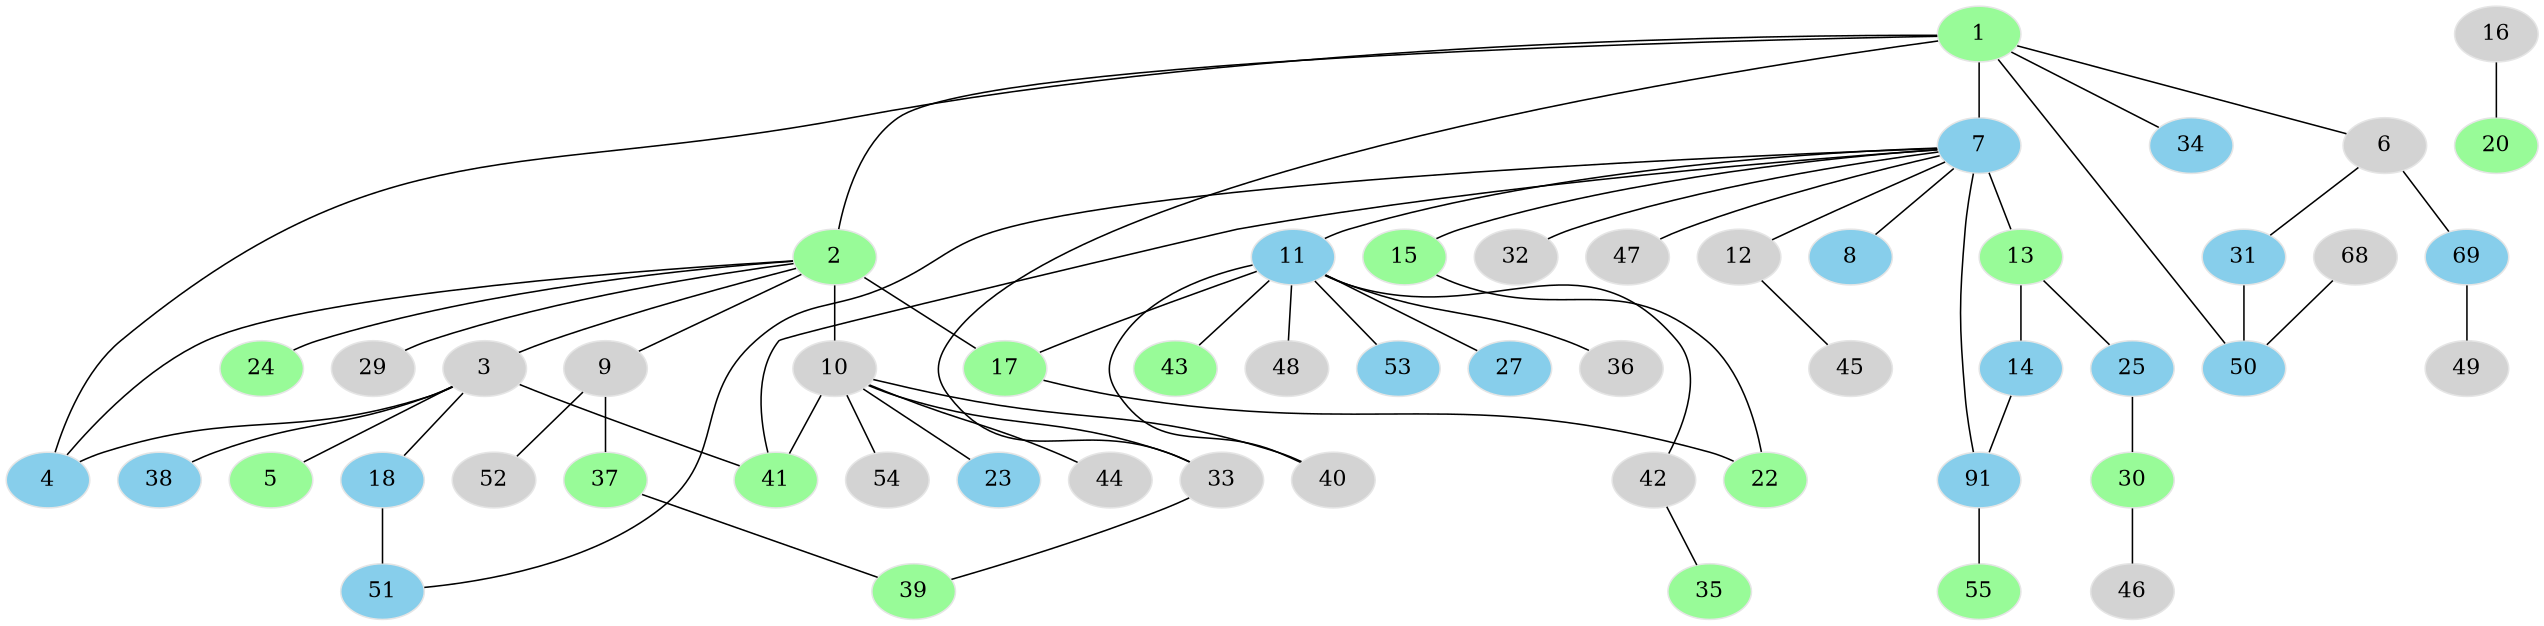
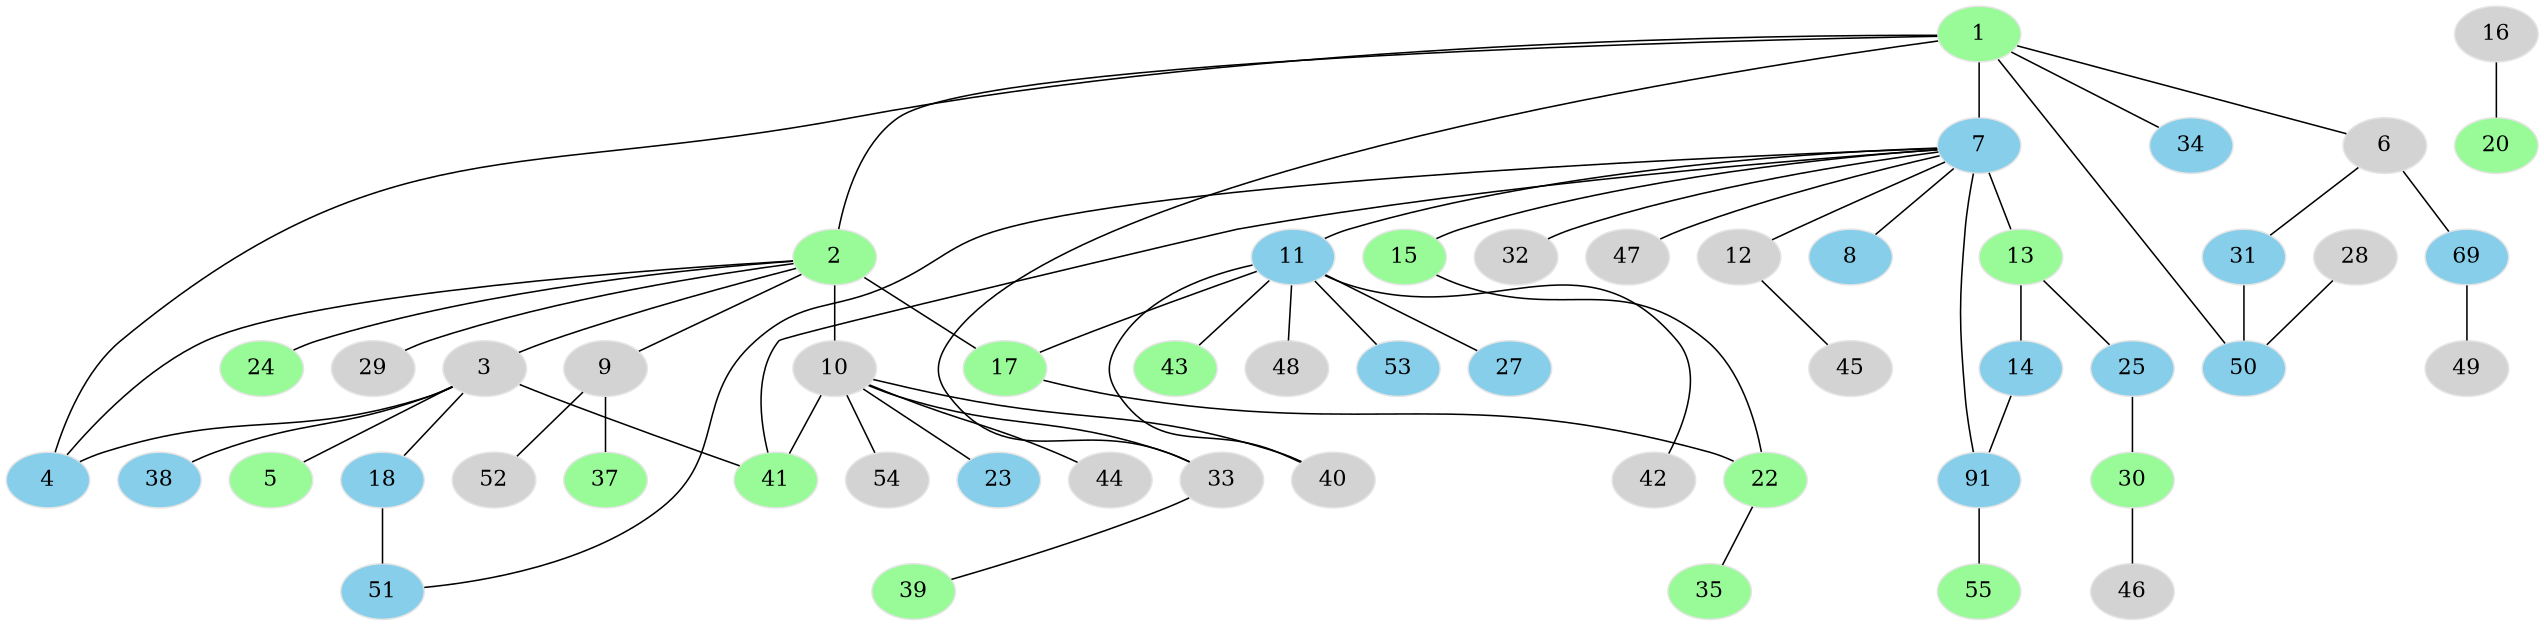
node "68": label "68" -> "28"
node "36": removed
edge "37" -- "39": removed
edge "42" -- "35": now "22" -- "35"
